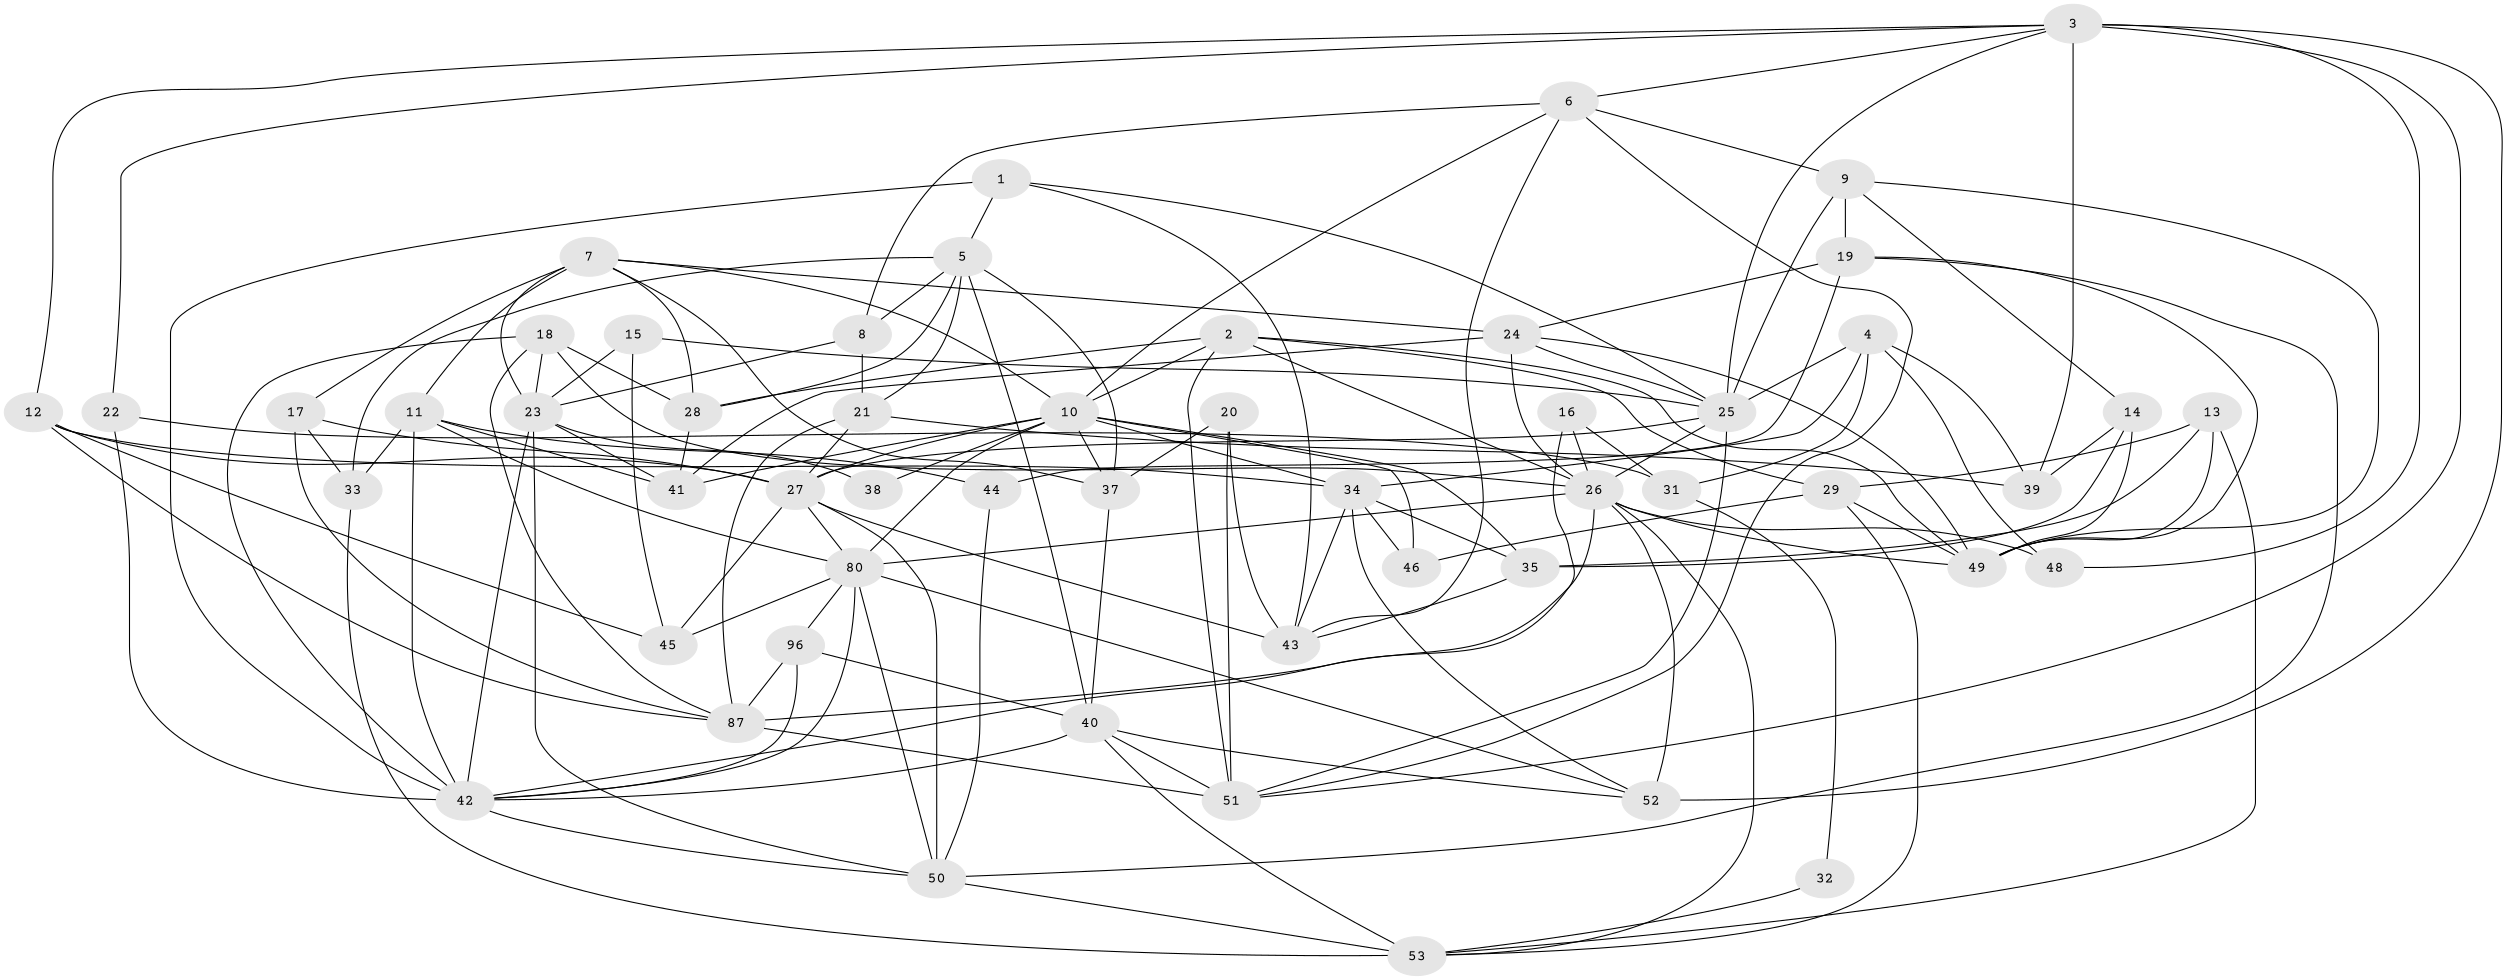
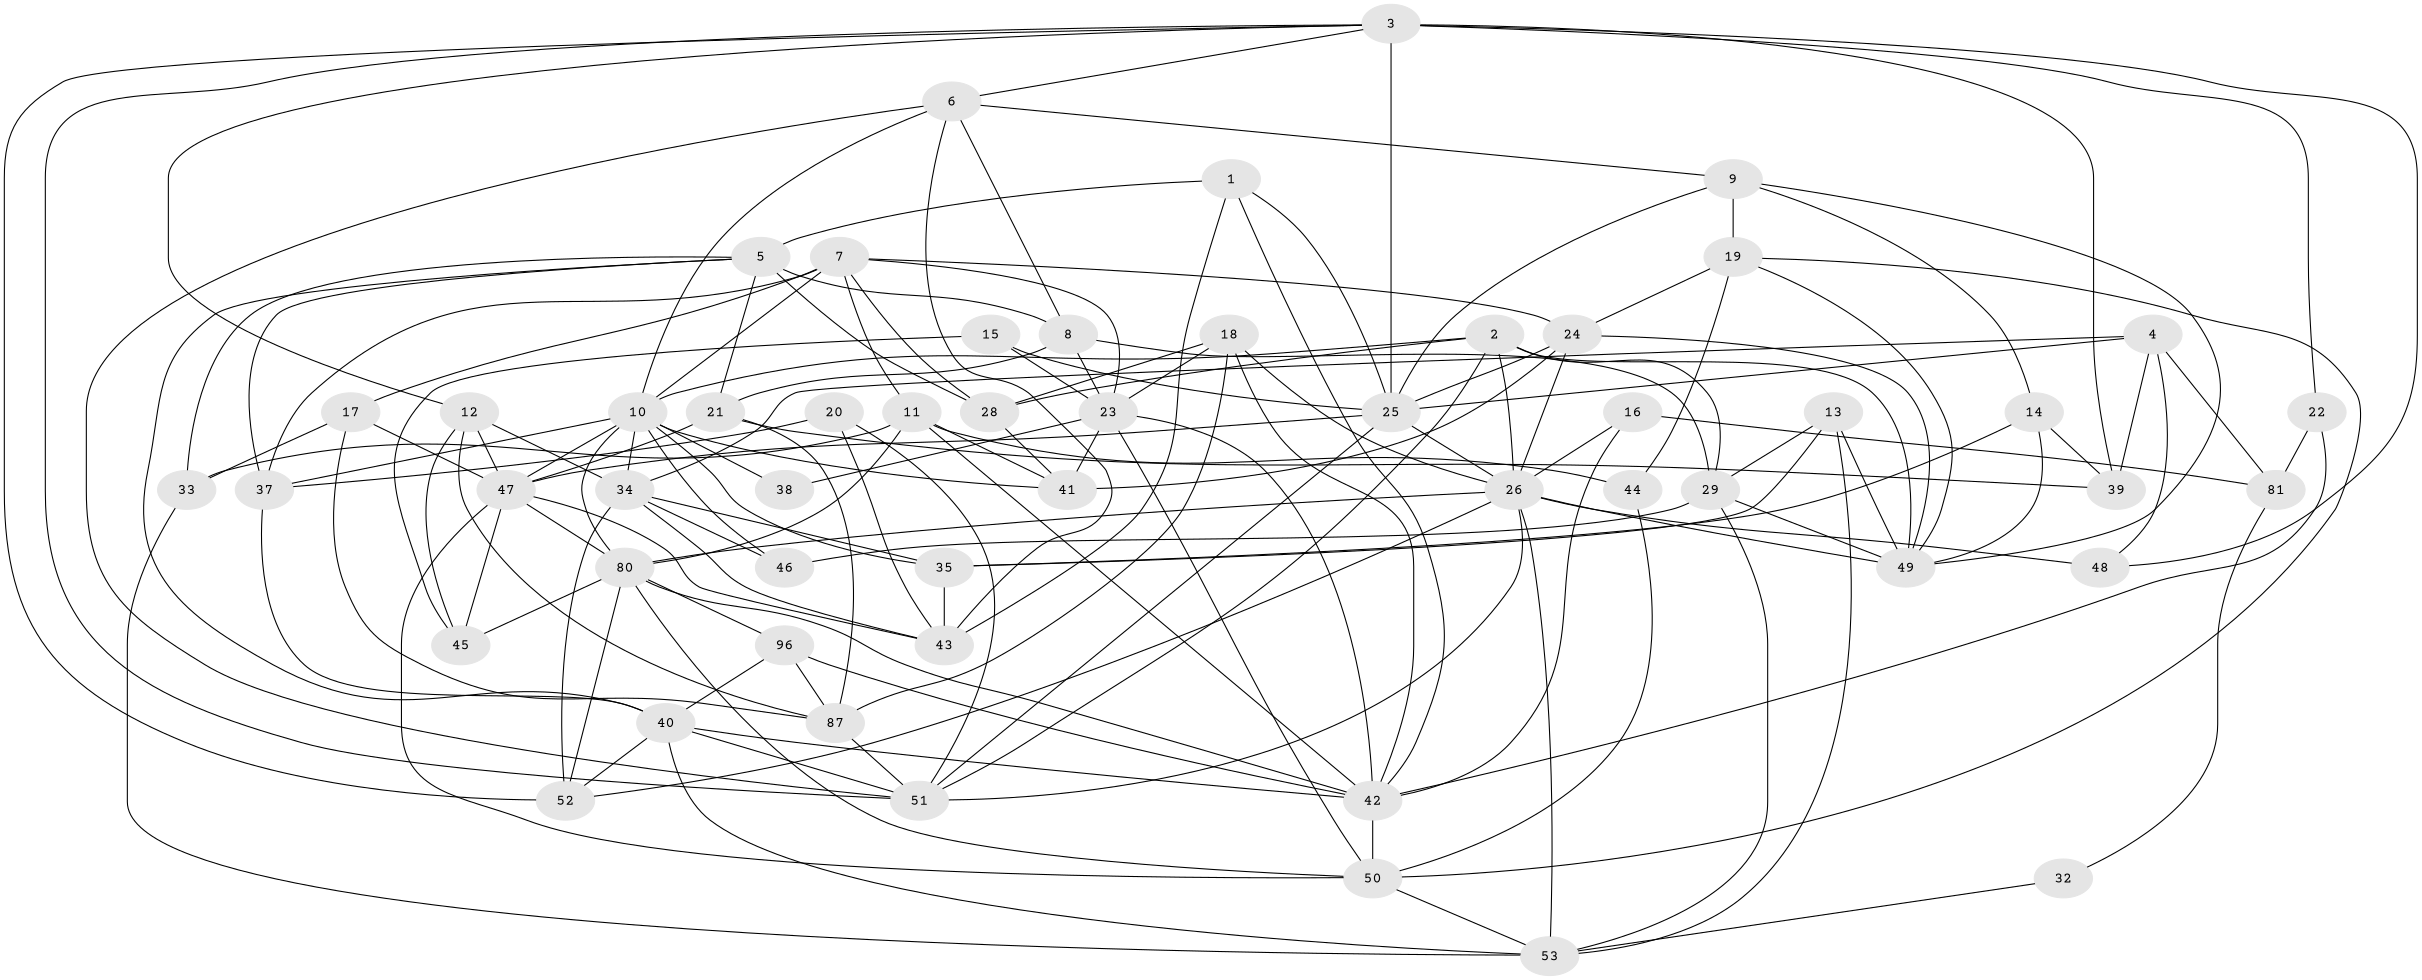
edge "8" -- "29": added
node "27": label "27" -> "47"
node "31": label "31" -> "81"
edge "26" -- "87": now "26" -- "51"
